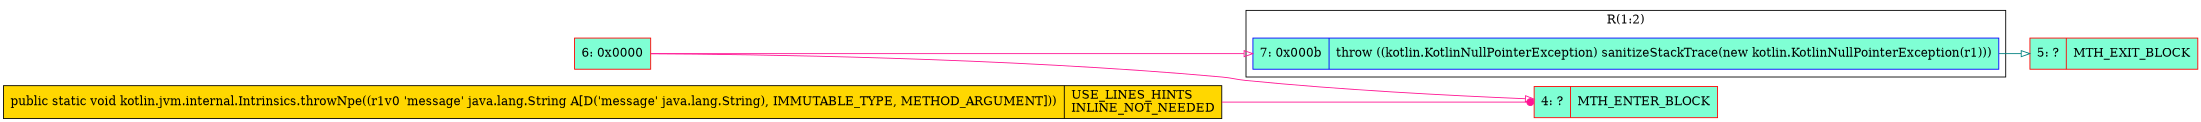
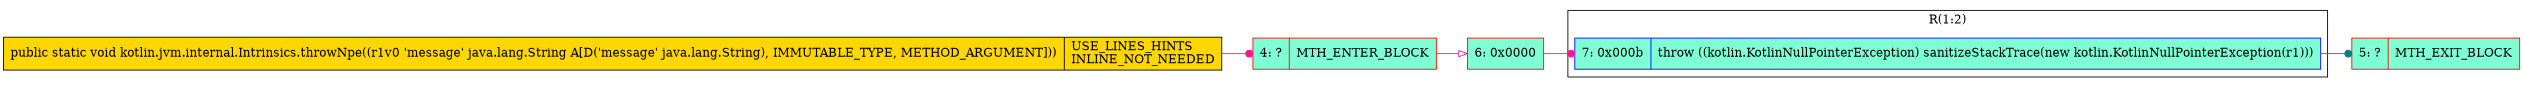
edge "6: 0x0000" -> "7: 0x000b": arrowhead onormal -> dot
edge "7: 0x000b" -> "5: ?": arrowhead onormal -> dot
edge "6: 0x0000" -> "4: ?": reversed
